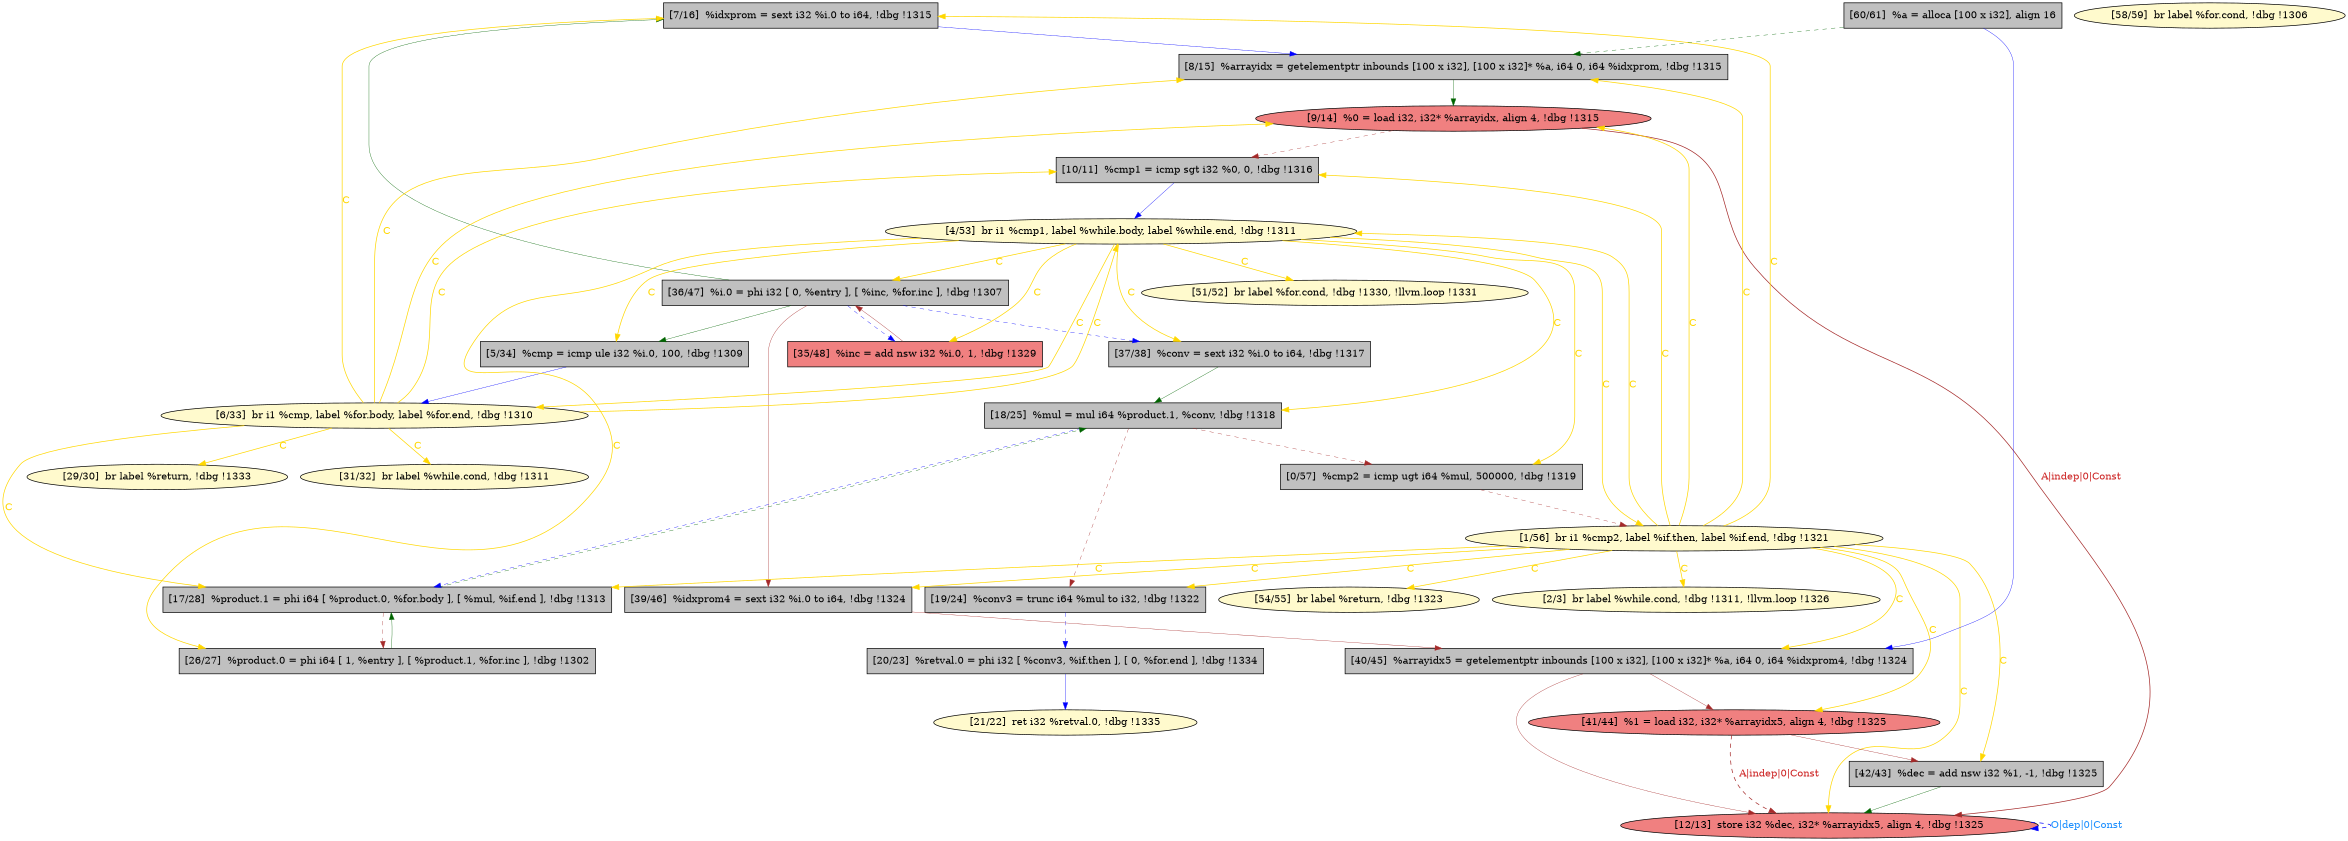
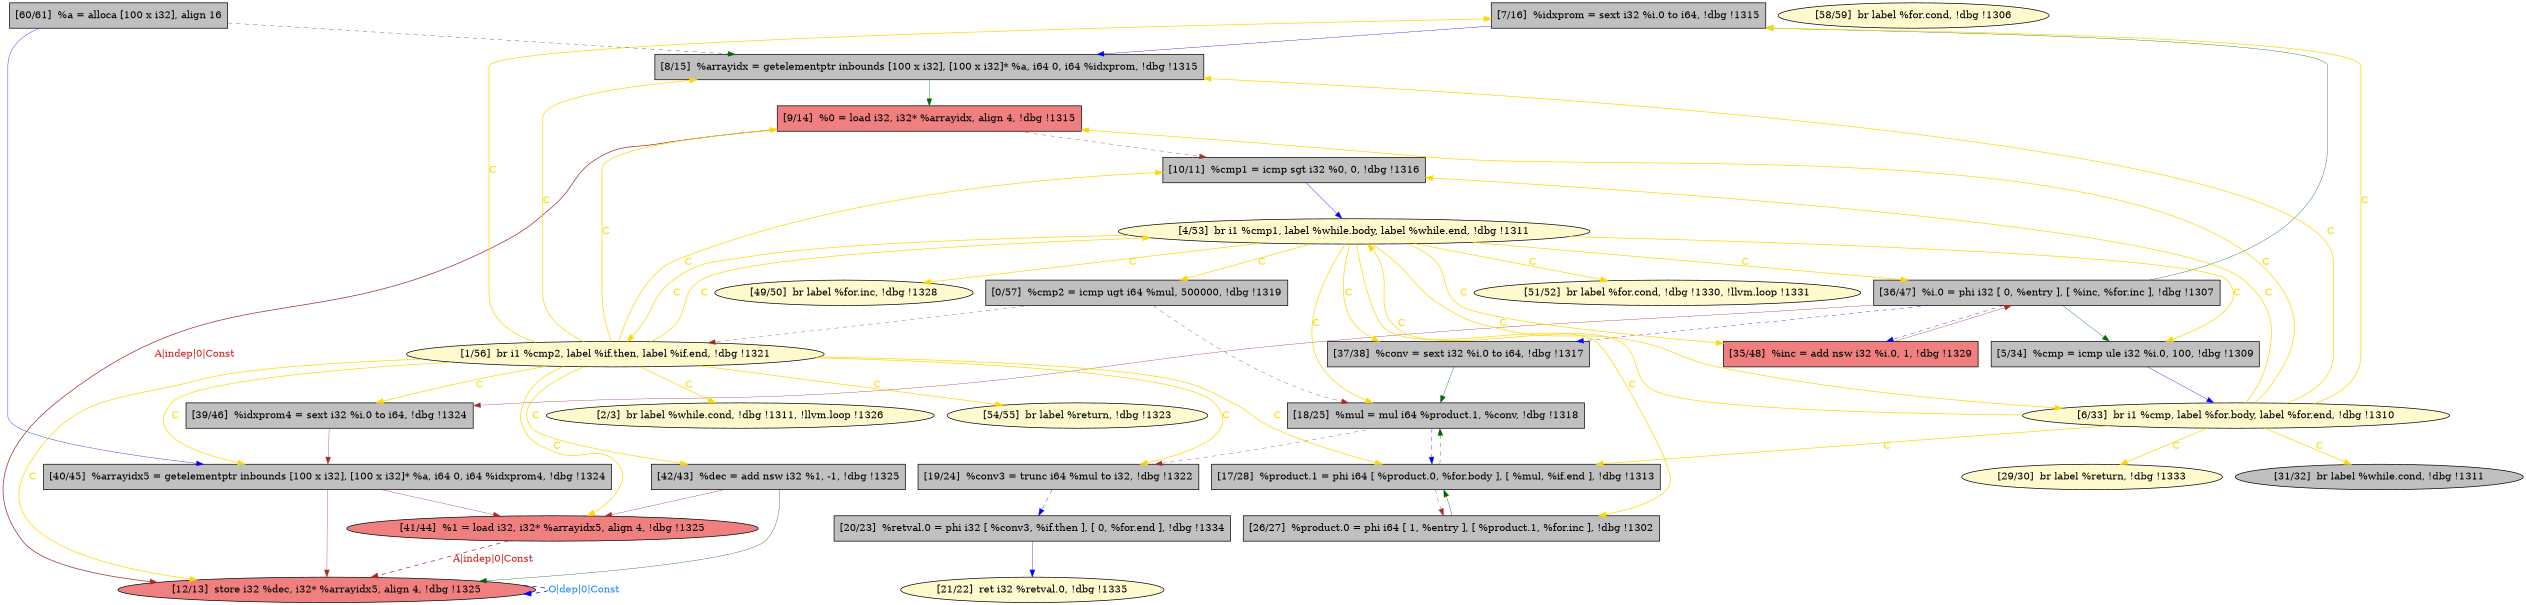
node "[9/14]  %0 = load i32, i32* %arrayidx, align 4, !dbg !1315": shape ellipse -> box
node "[49/50]  br label %for.inc, !dbg !1328": added
edge "[18/25]  %mul = mul i64 %product.1, %conv, !dbg !1318" -> "[0/57]  %cmp2 = icmp ugt i64 %mul, 500000, !dbg !1319": reversed
node "[31/32]  br label %while.cond, !dbg !1311": fillcolor lemonchiffon -> grey
edge "[41/44]  %1 = load i32, i32* %arrayidx5, align 4, !dbg !1325" -> "[42/43]  %dec = add nsw i32 %1, -1, !dbg !1325": reversed
